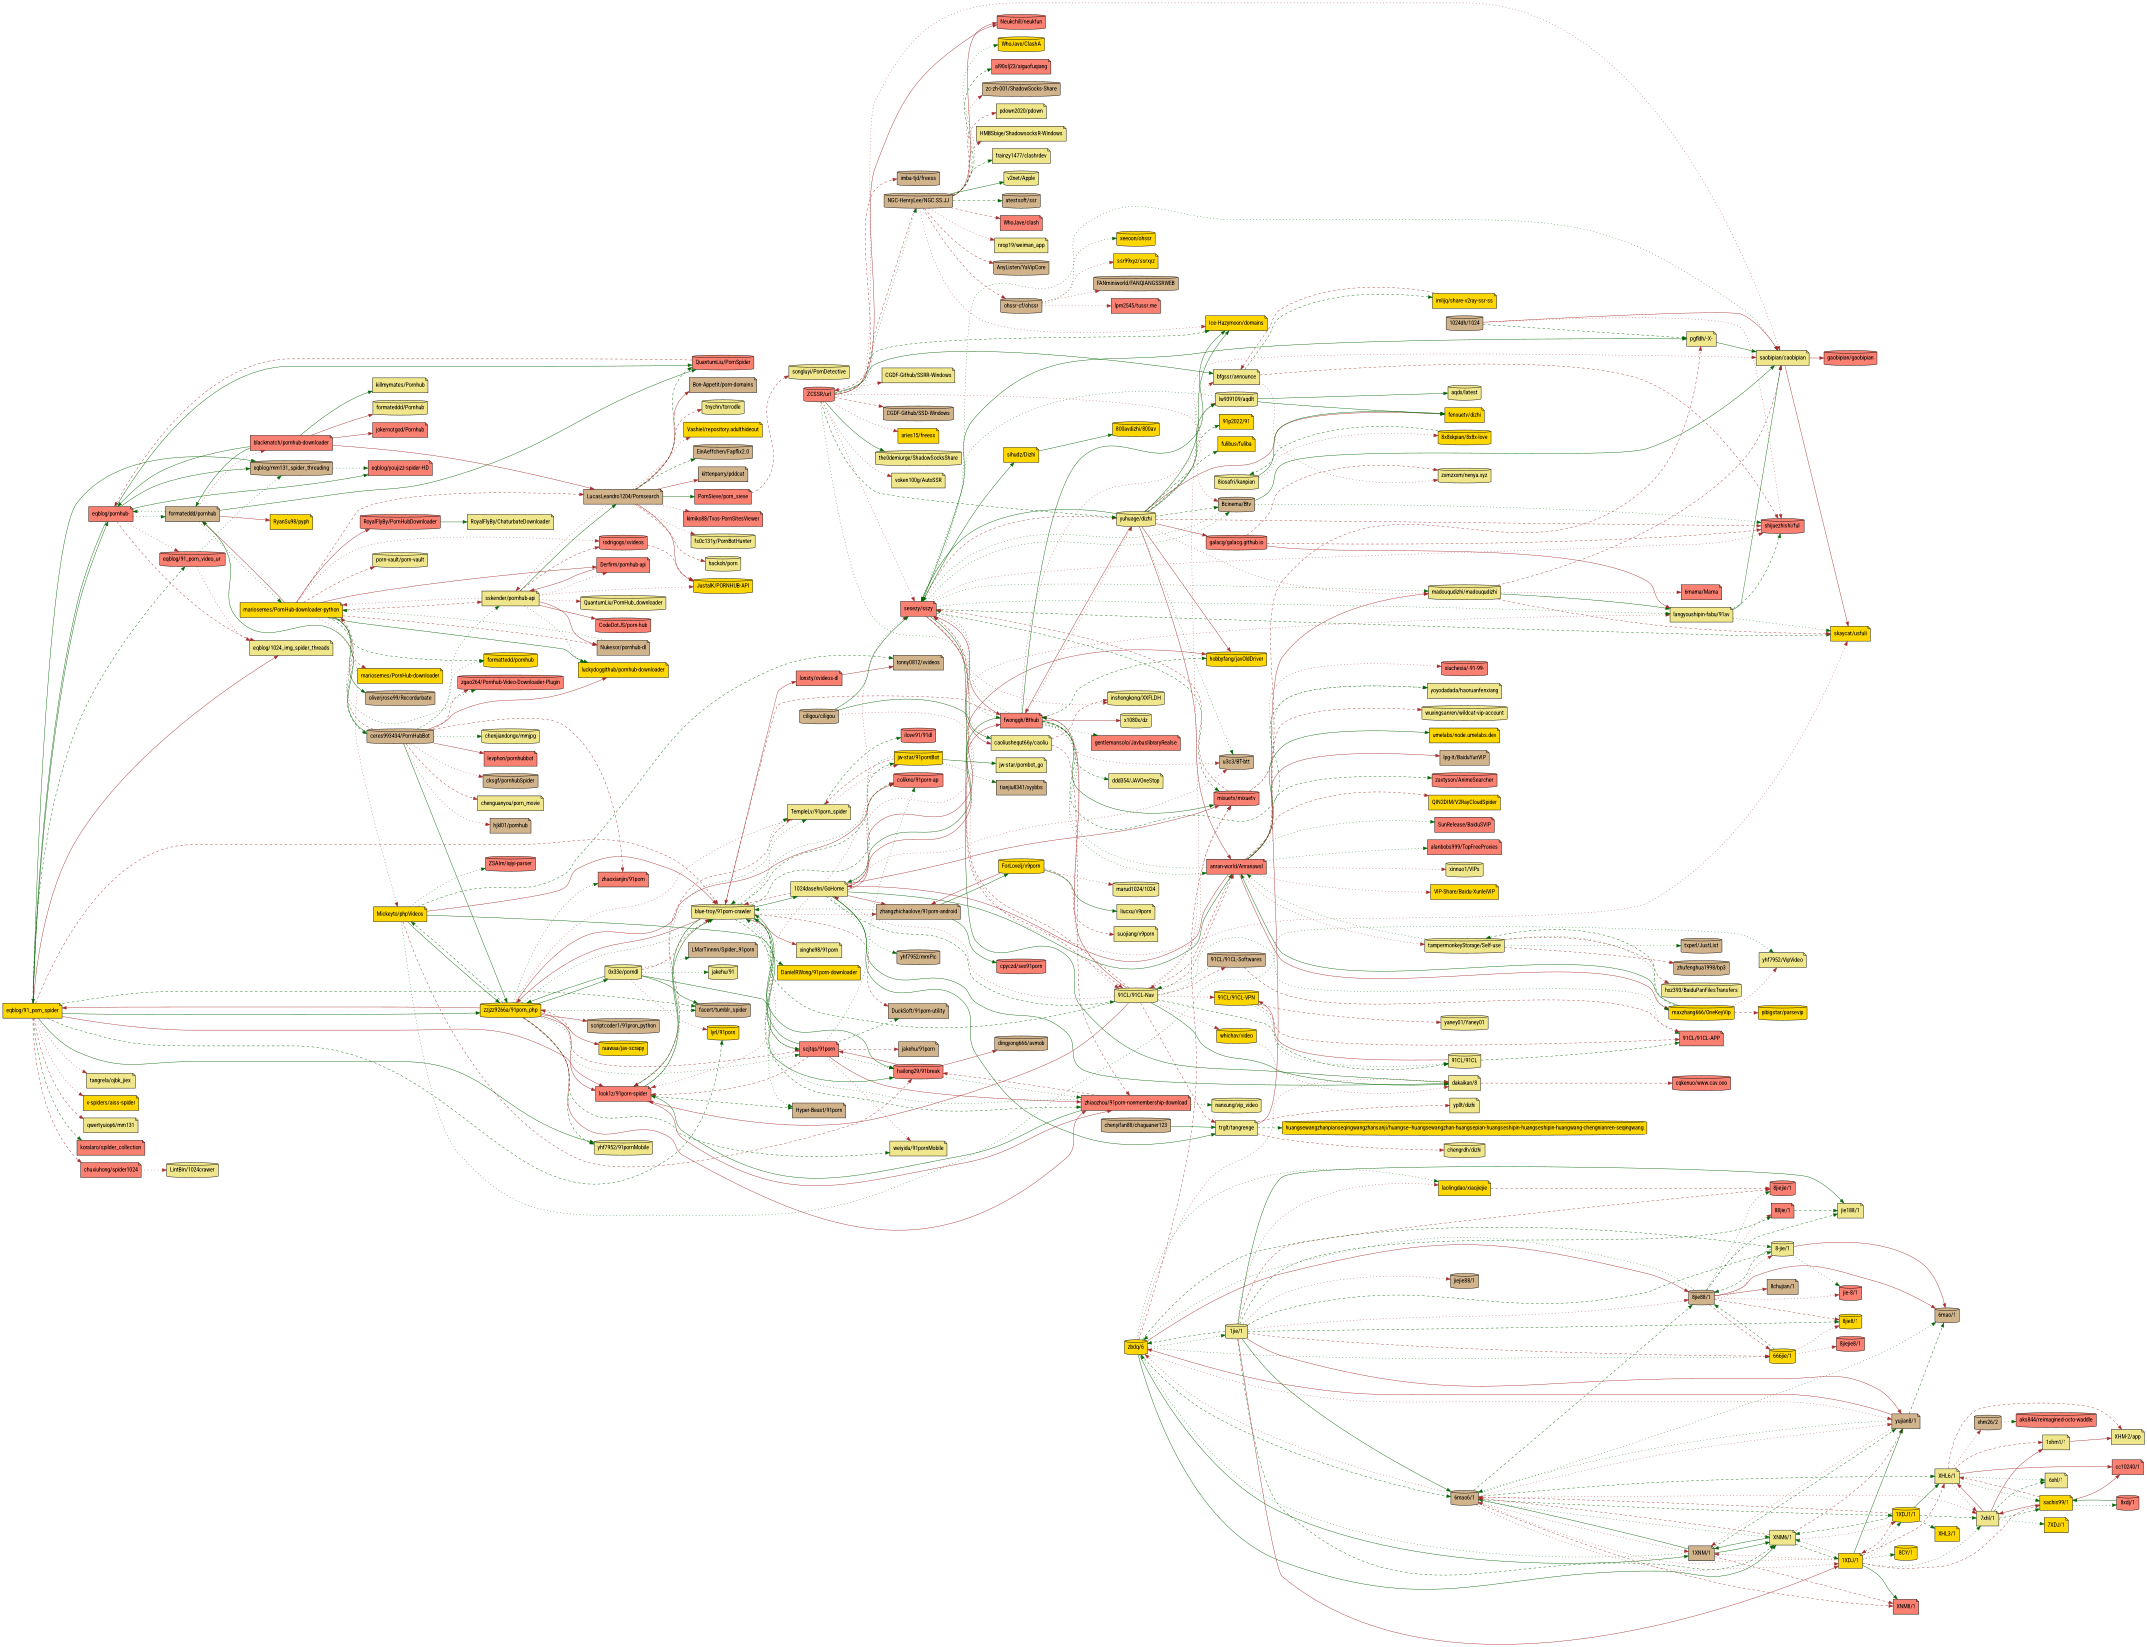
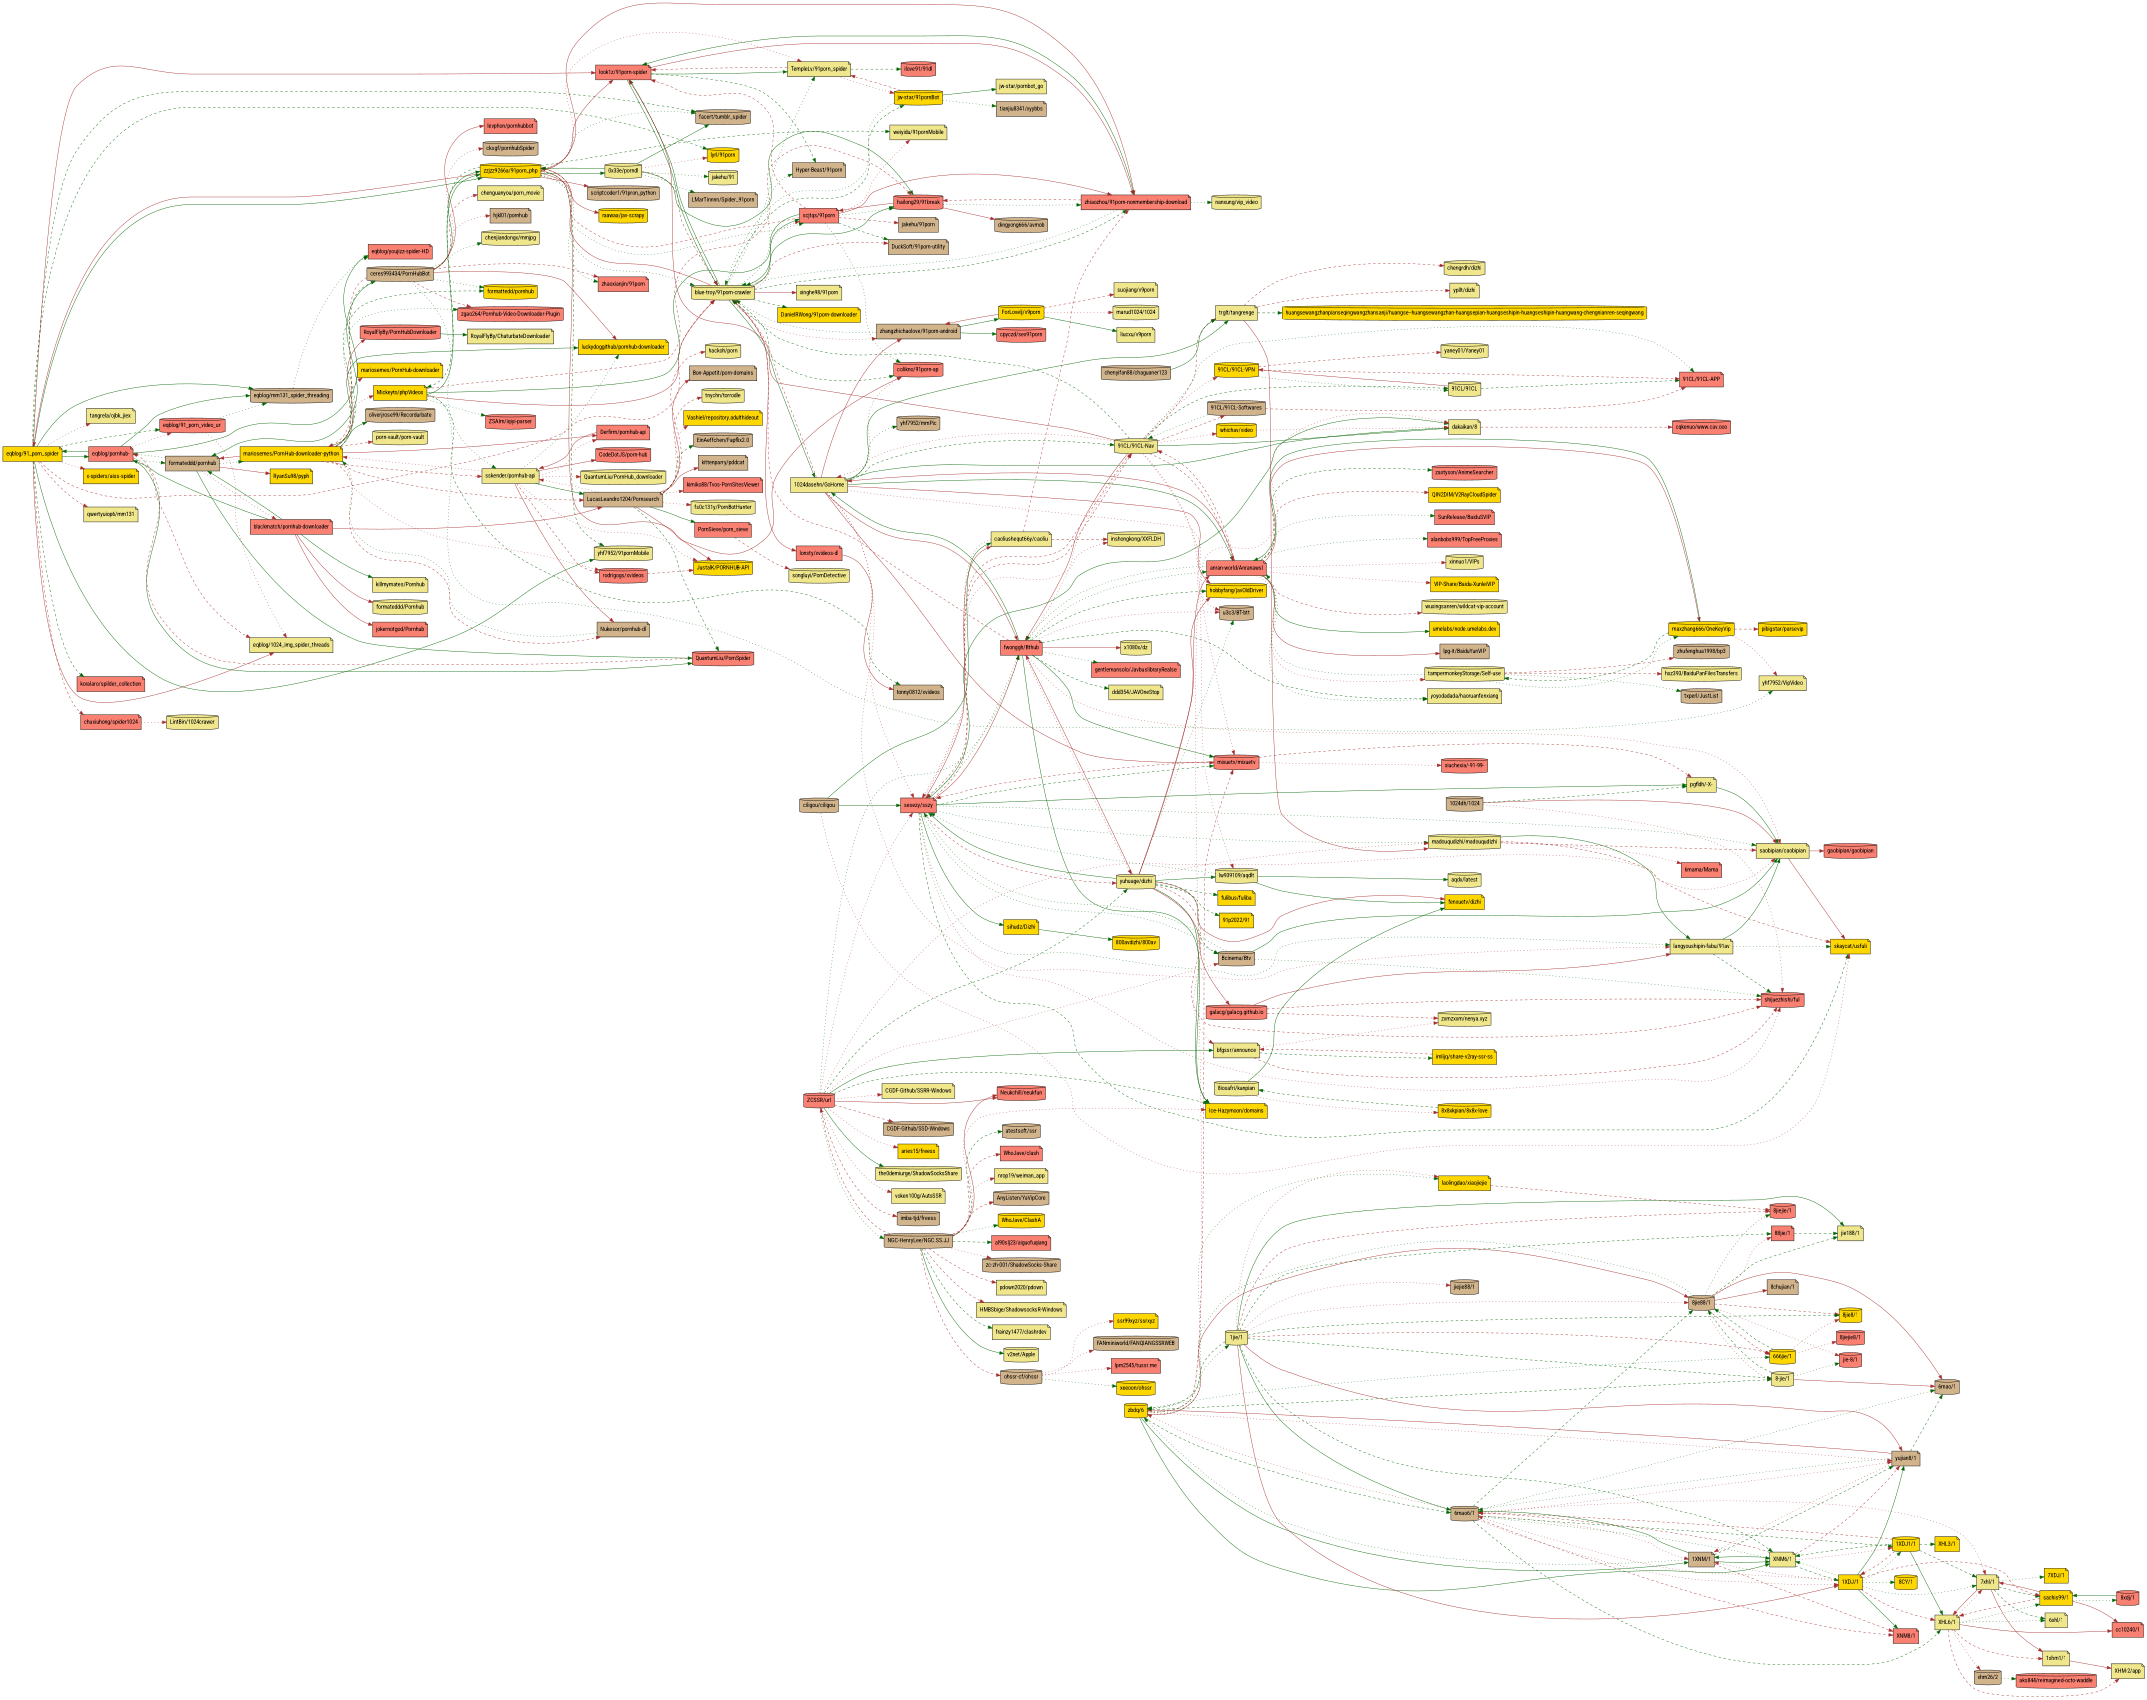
edge "look1z/91porn-spider" -> "TempleLv/91porn_spider": style dotted -> solid
edge "1024dasehn/GoHome" -> "look1z/91porn-spider": removed
